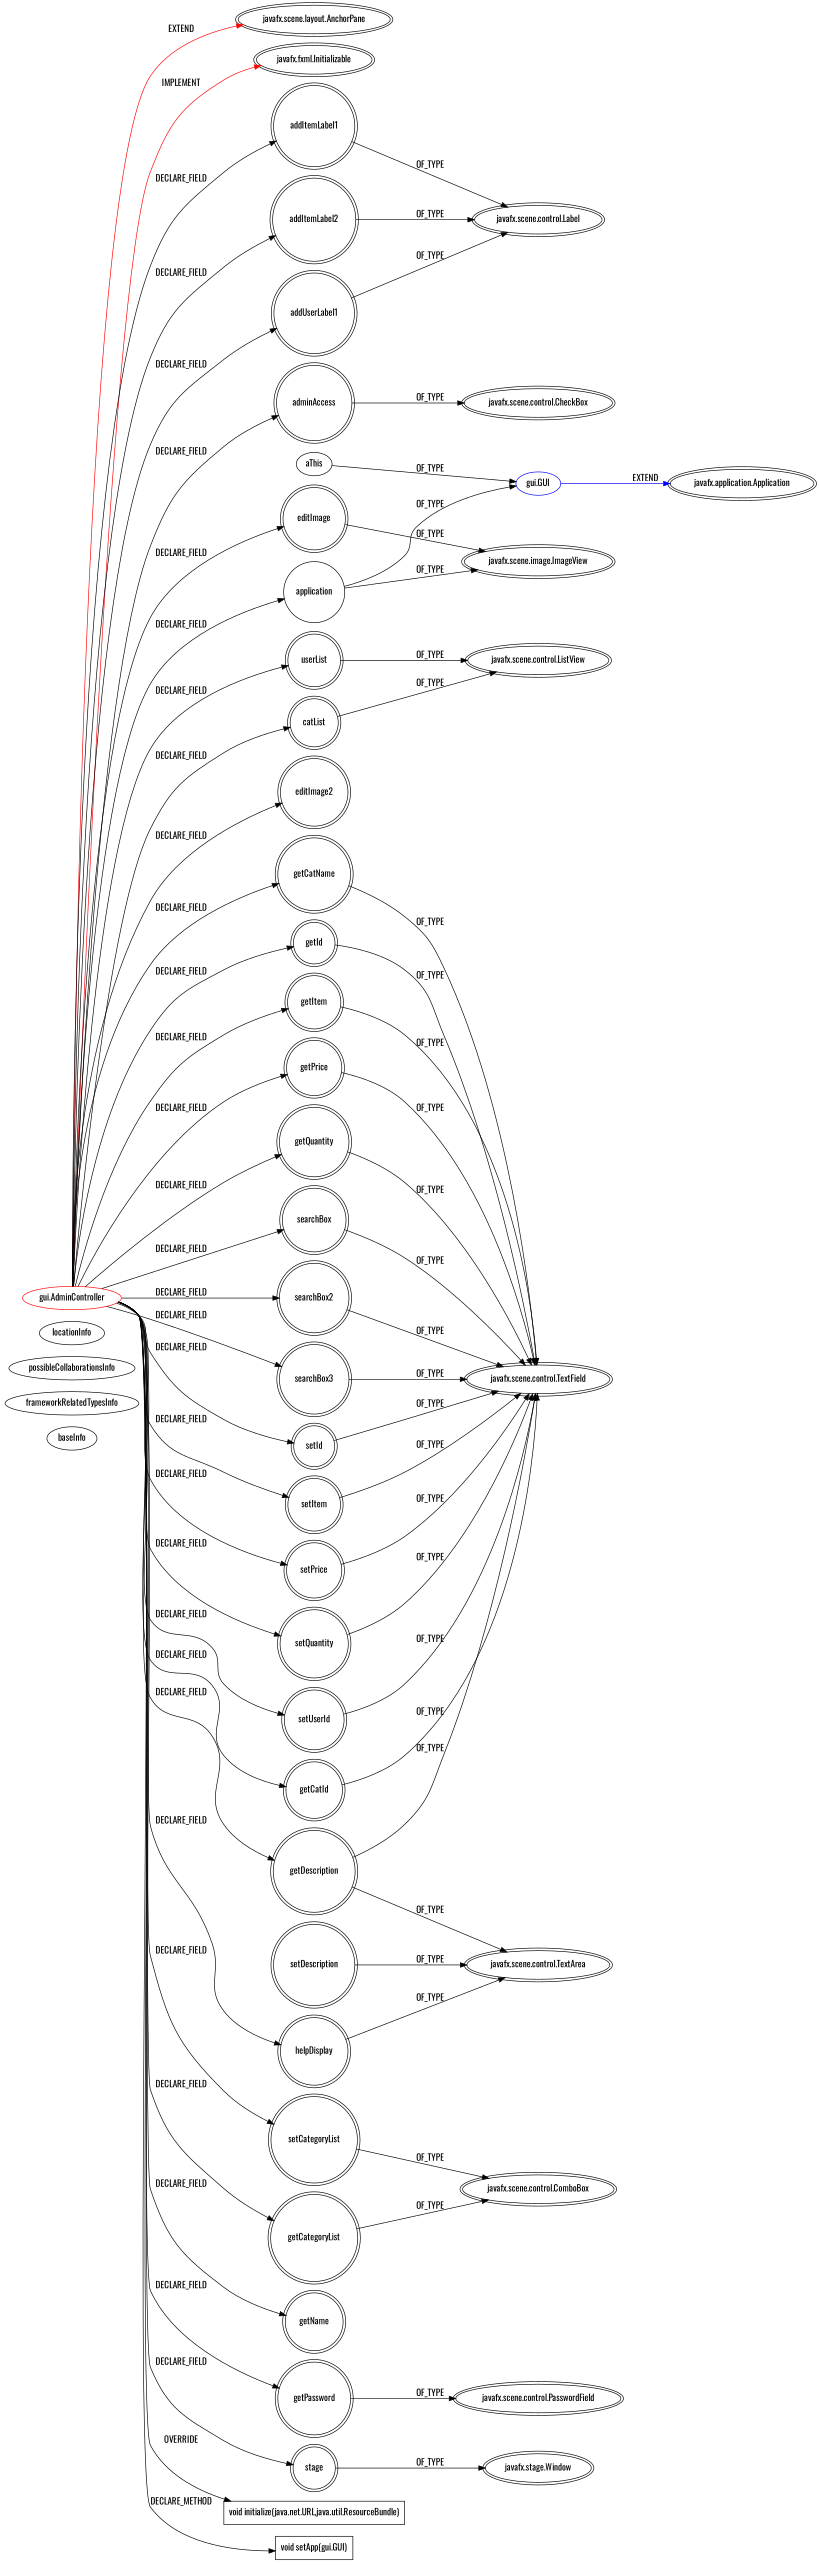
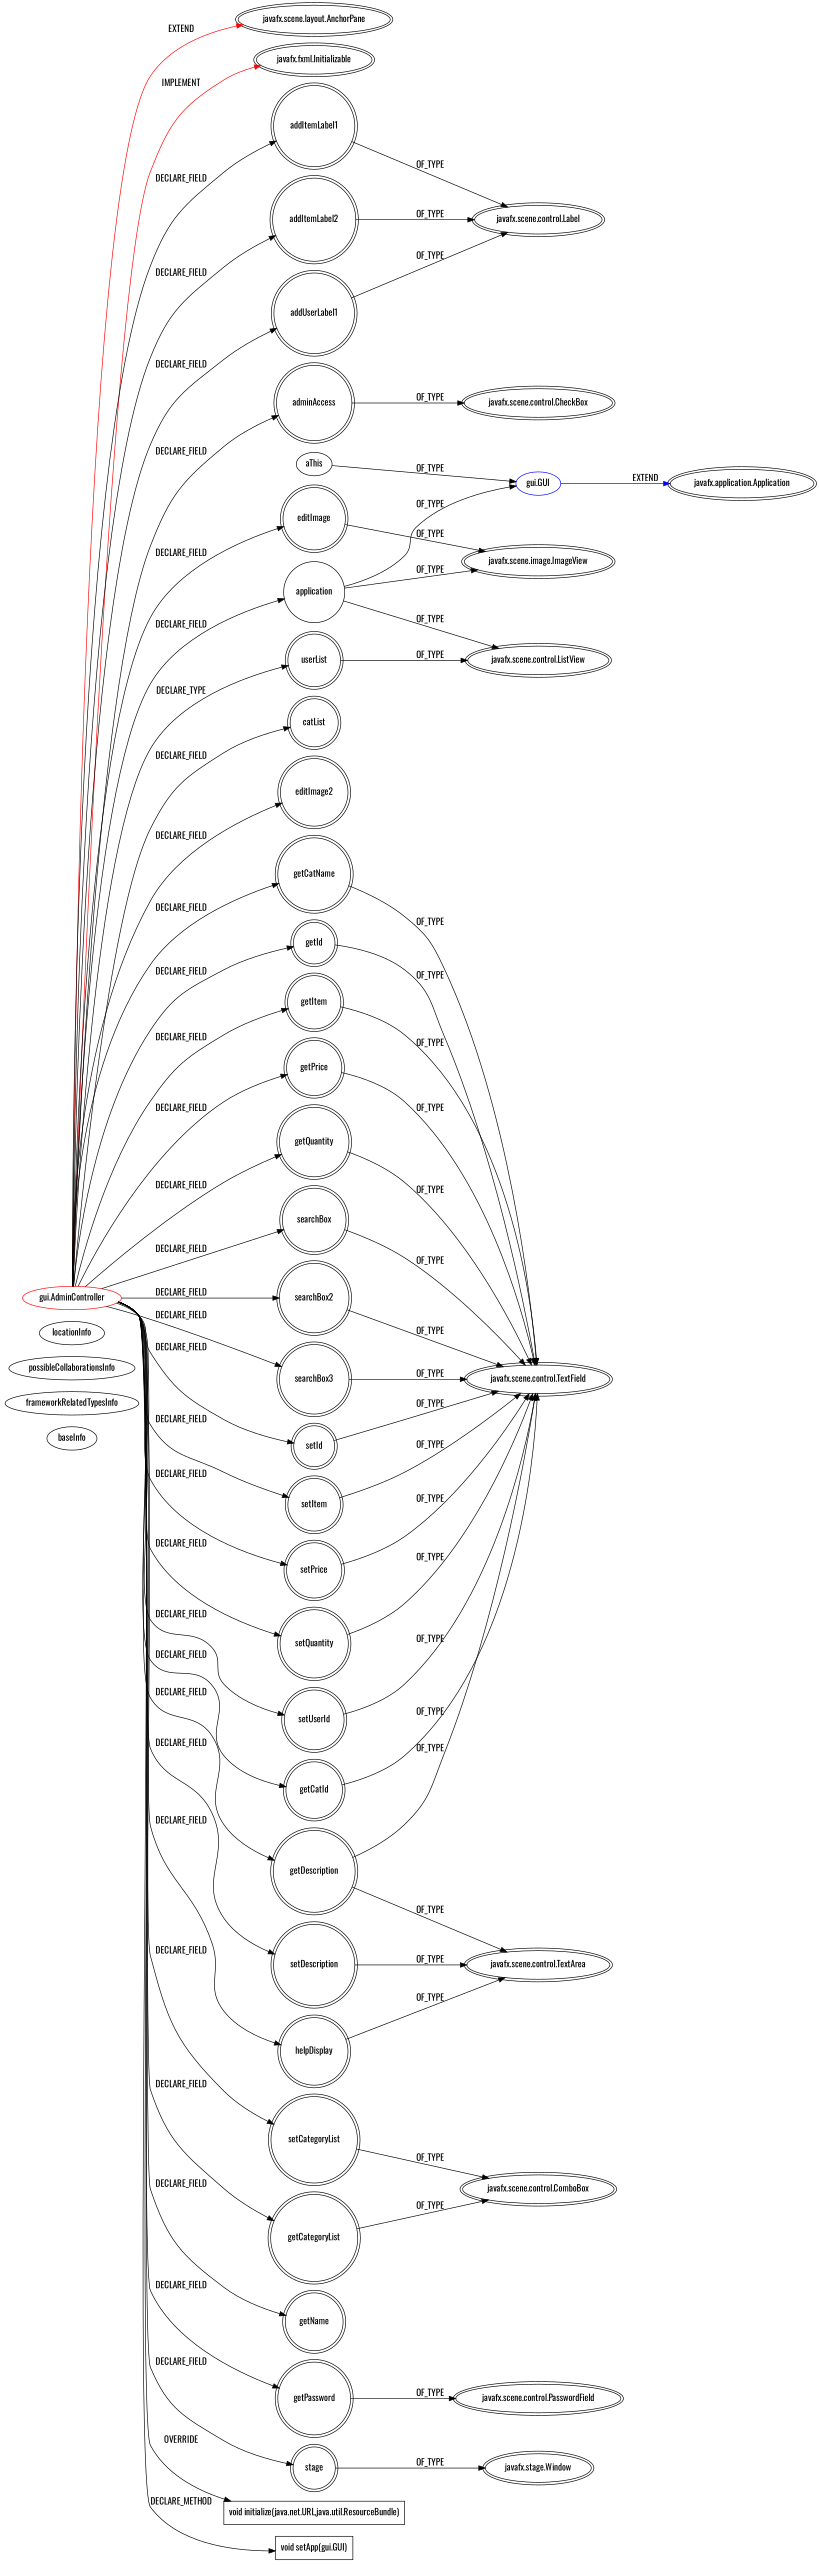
edge "gui.AdminController" -> "userList": label "DECLARE_FIELD" -> "DECLARE_TYPE"
edge "catList" -> "javafx.scene.control.ListView": now "application" -> "javafx.scene.control.ListView"
edge "gui.AdminController" -> "setDescription": added, label "DECLARE_FIELD"
